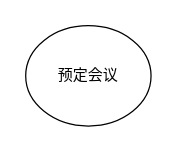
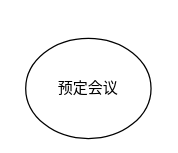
node "预定会议": moved (88, 76) -> (88, 88)
